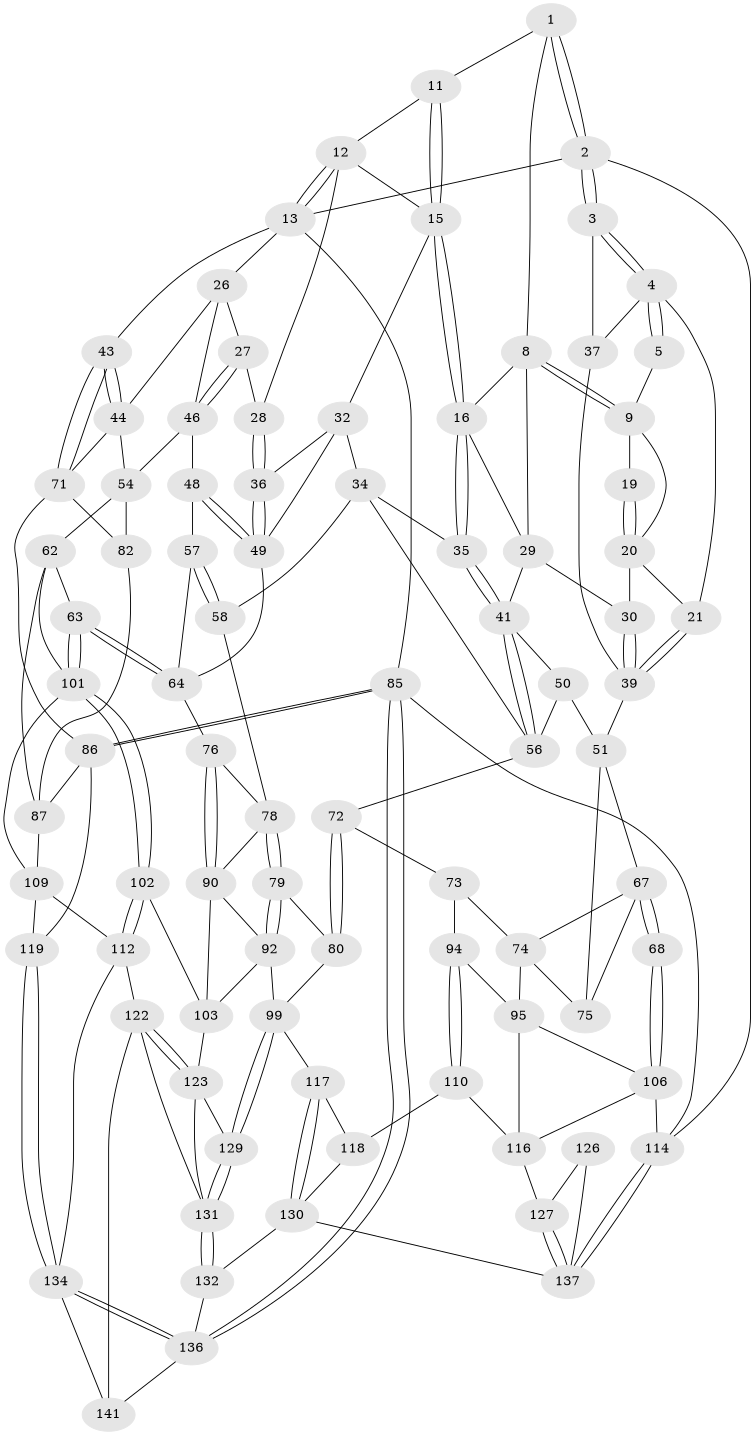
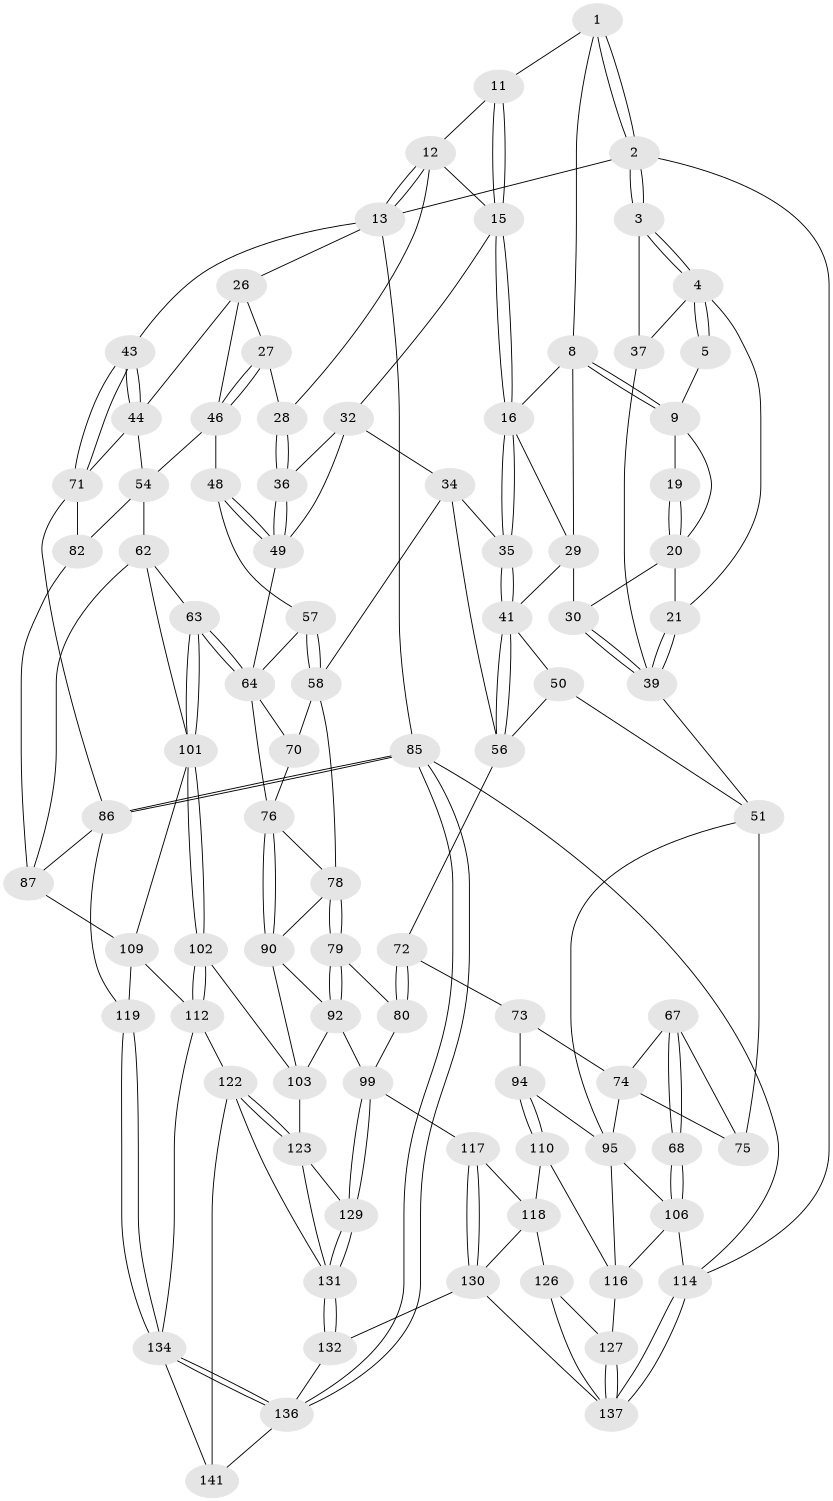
node "70": added
edge "51" -- "67": now "51" -- "95"
edge "118" -- "126": added
